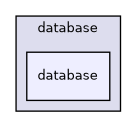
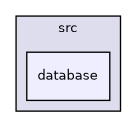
cluster "database": label "database" -> "src"
